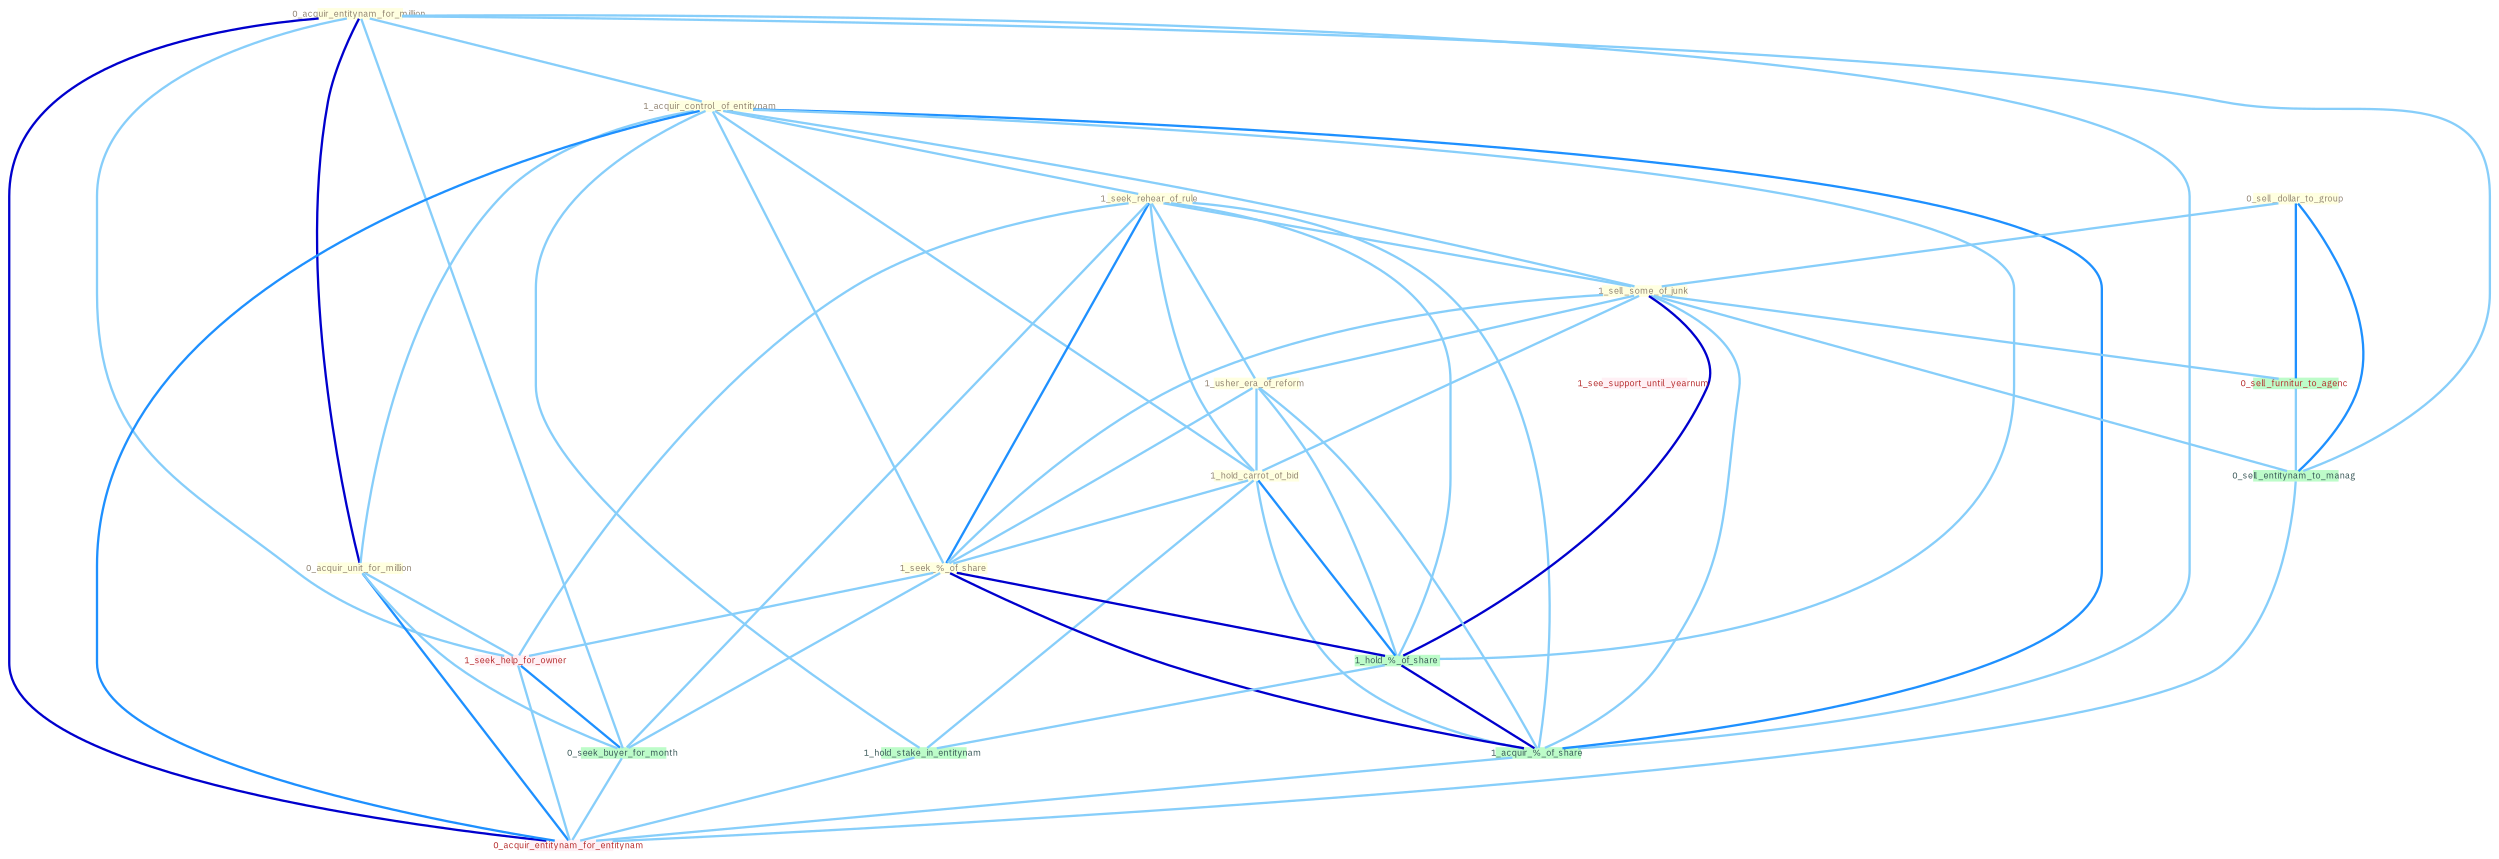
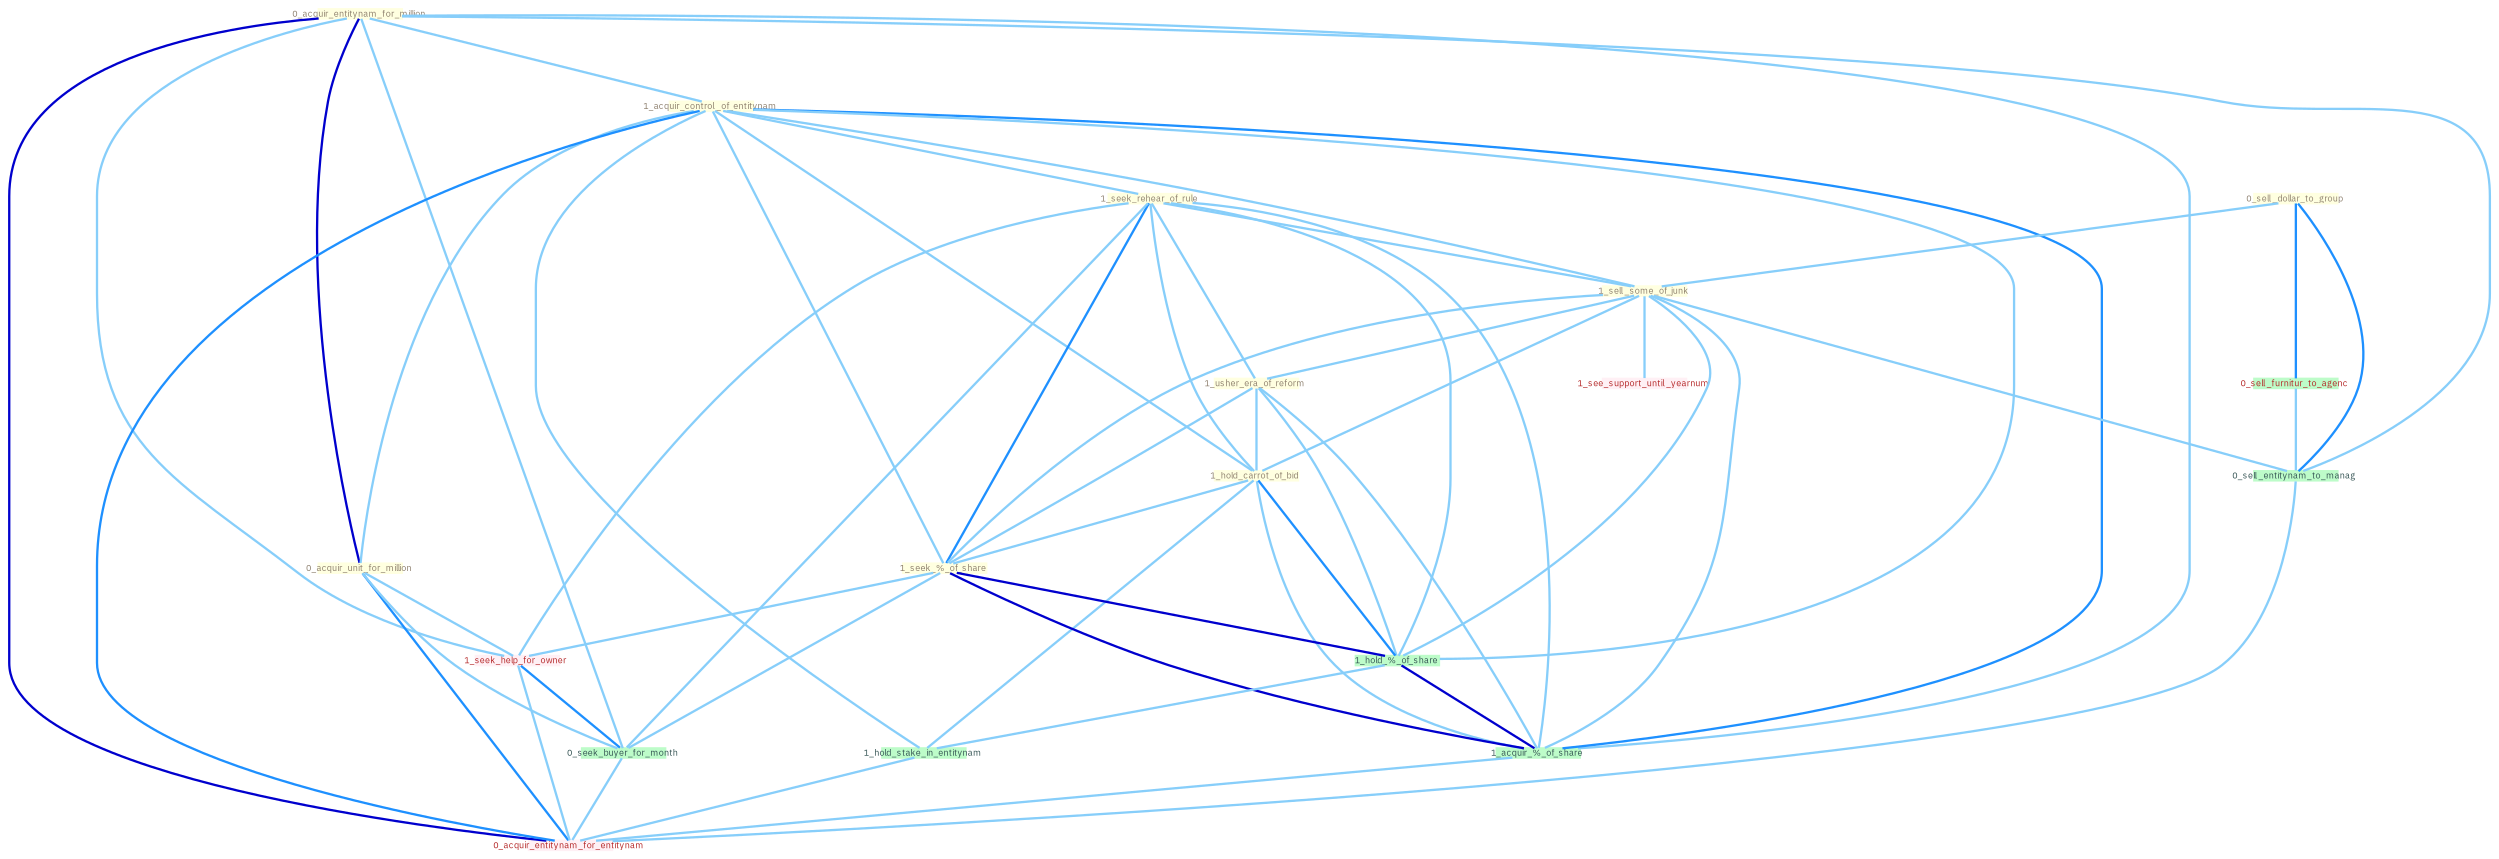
edge "1_sell_some_of_junk" -- "0_sell_furnitur_to_agenc": now "1_sell_some_of_junk" -- "1_see_support_until_yearnum"
edge "1_sell_some_of_junk" -- "1_hold_%_of_share": color #0000cd -> #87cefa
